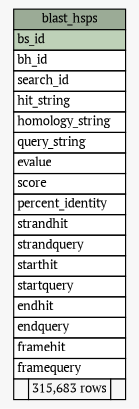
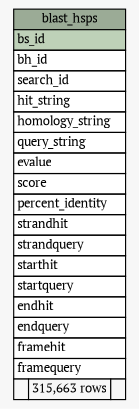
node "blast_hsps": text "315,683 rows" -> "315,663 rows"
